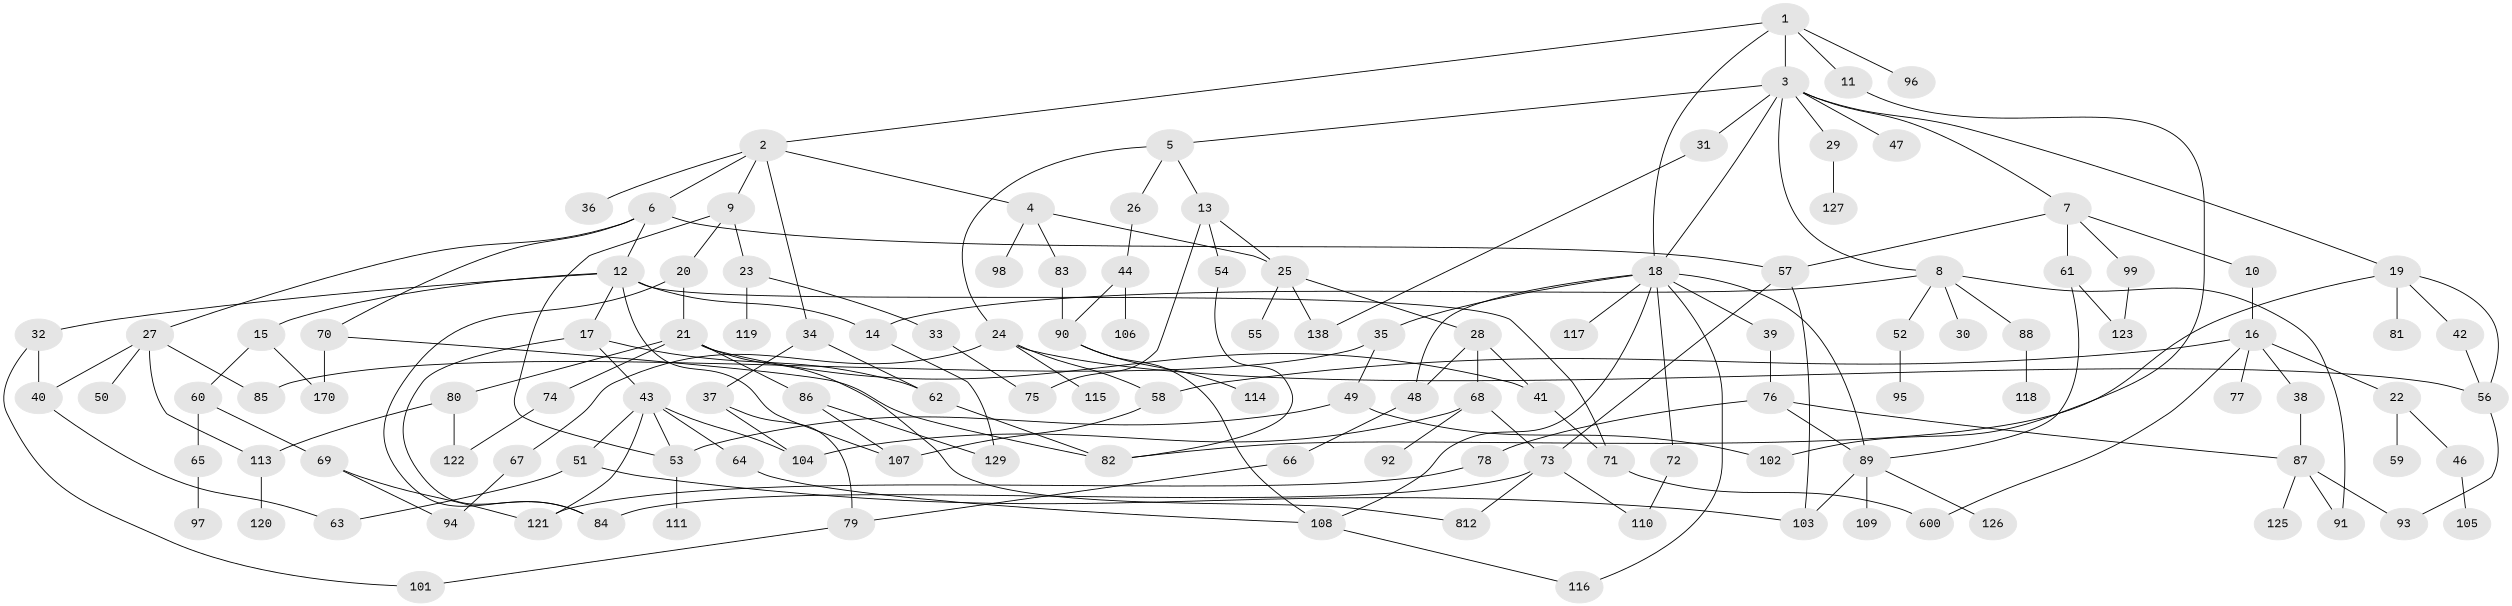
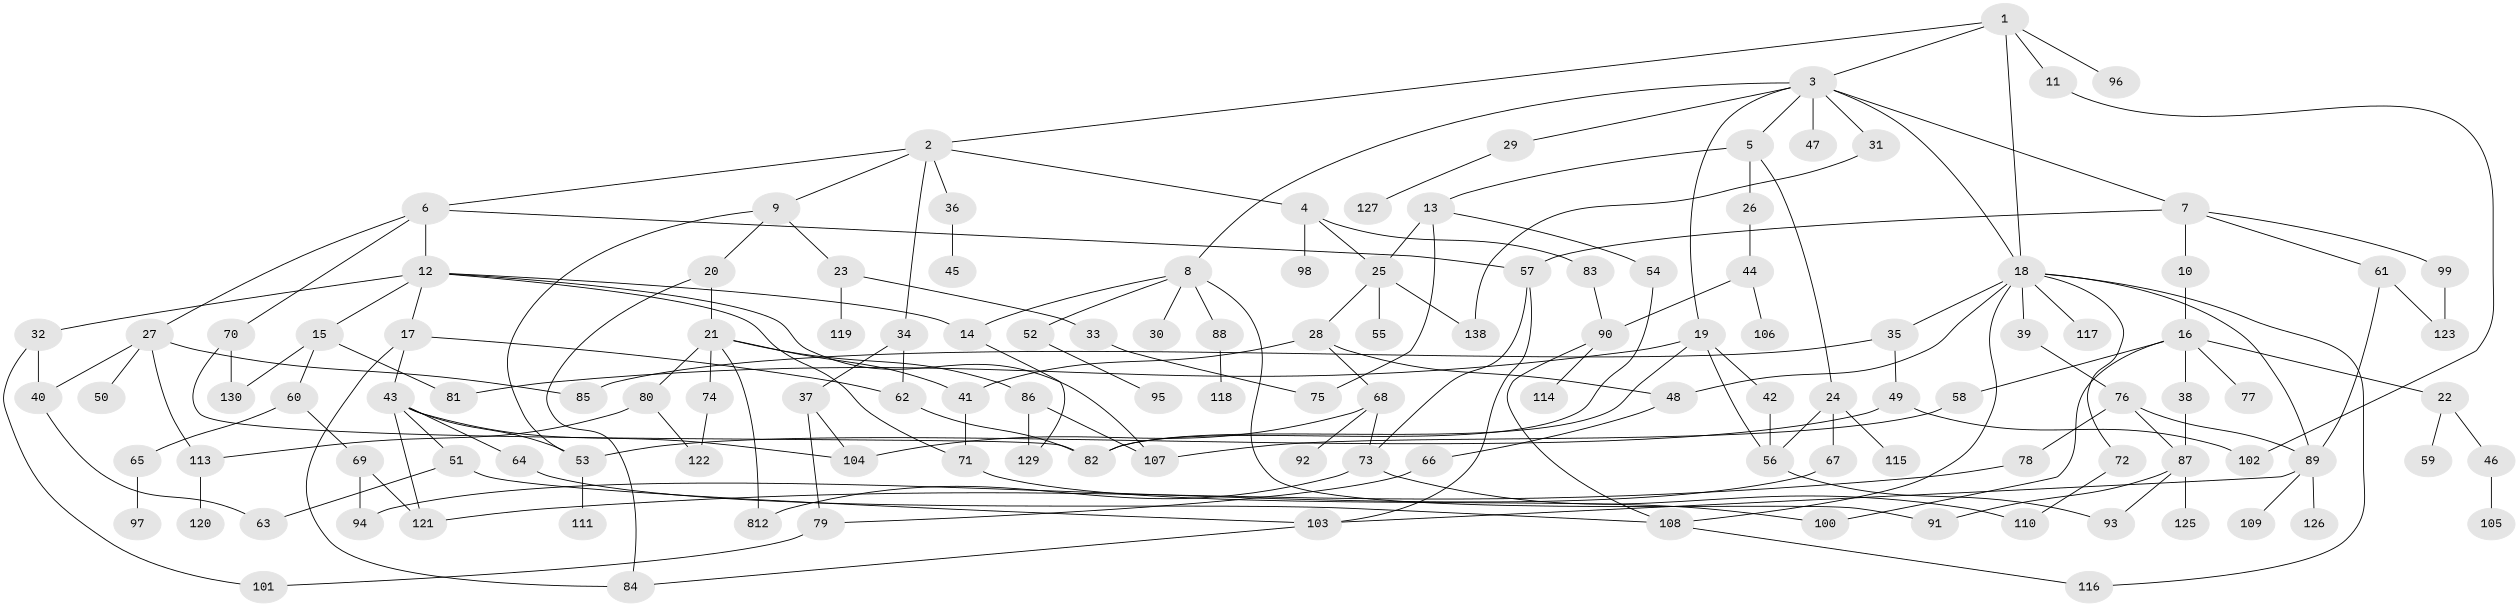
node "45": added
edge "24" -- "58": removed
edge "15" -- "81": added
node "170": label "170" -> "130"
edge "73" -- "84": now "103" -- "84"
node "600": label "600" -> "100"
